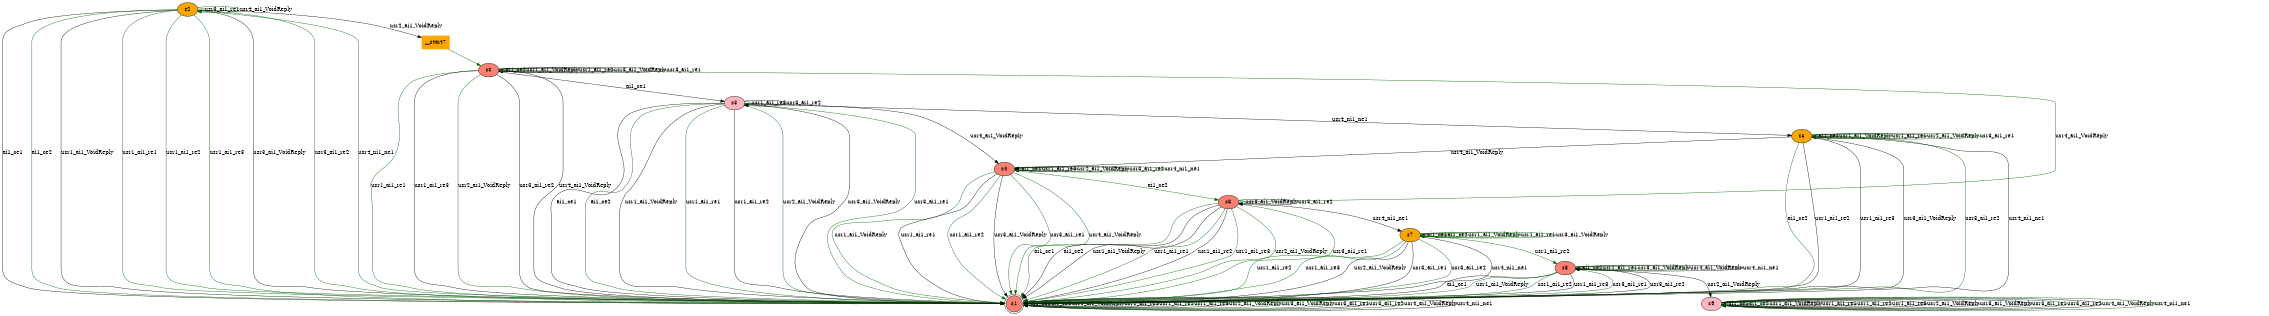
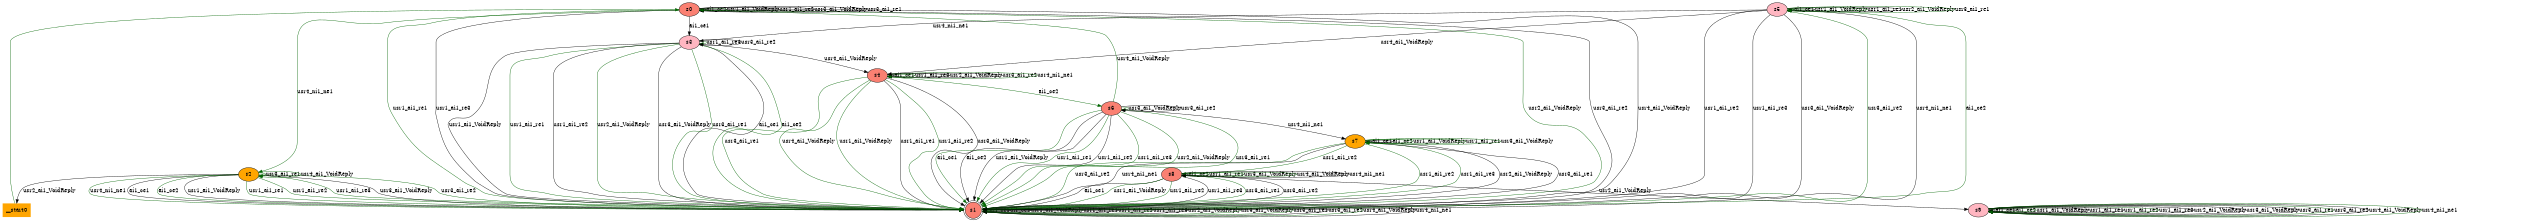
edge "s0" -> "s2": added, label "usr4_ni1_ne1"
node "__start7": label "__start7" -> "__start0"
edge "s3" -> "s5": reversed
node "s5": fillcolor orange -> lightpink
